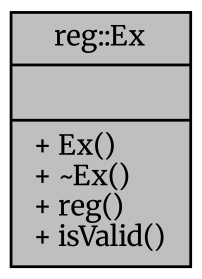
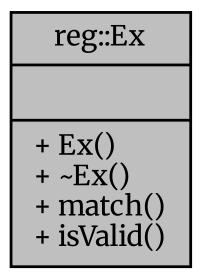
node "reg::Ex": text "+ reg()" -> "+ match()"
